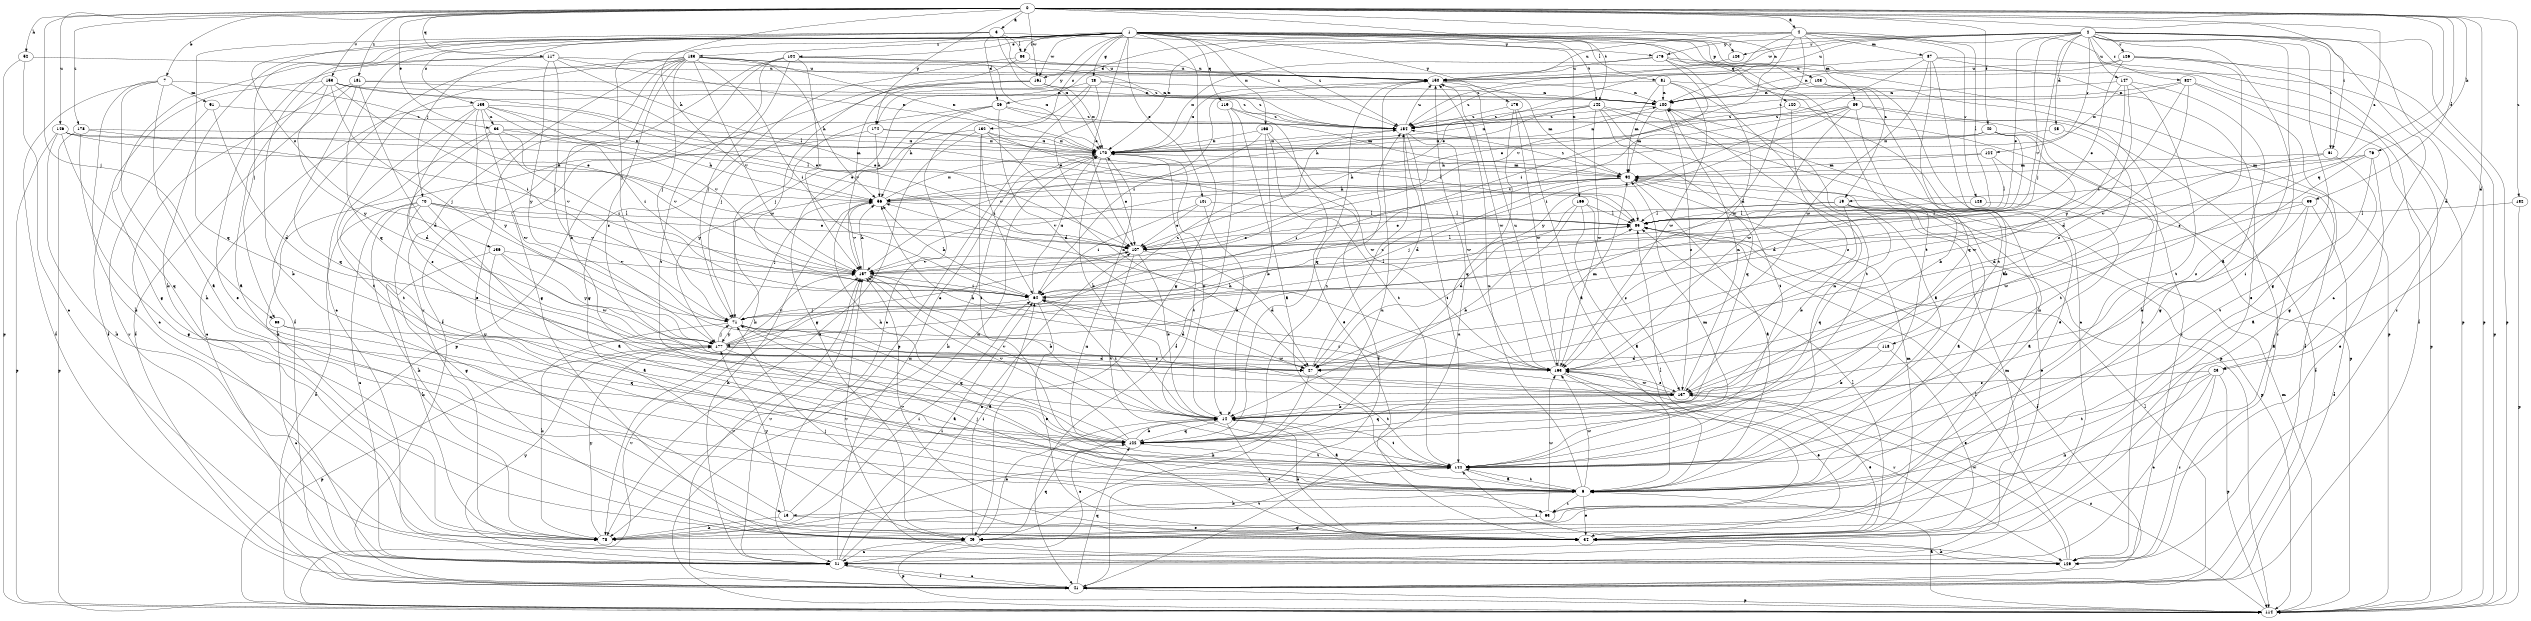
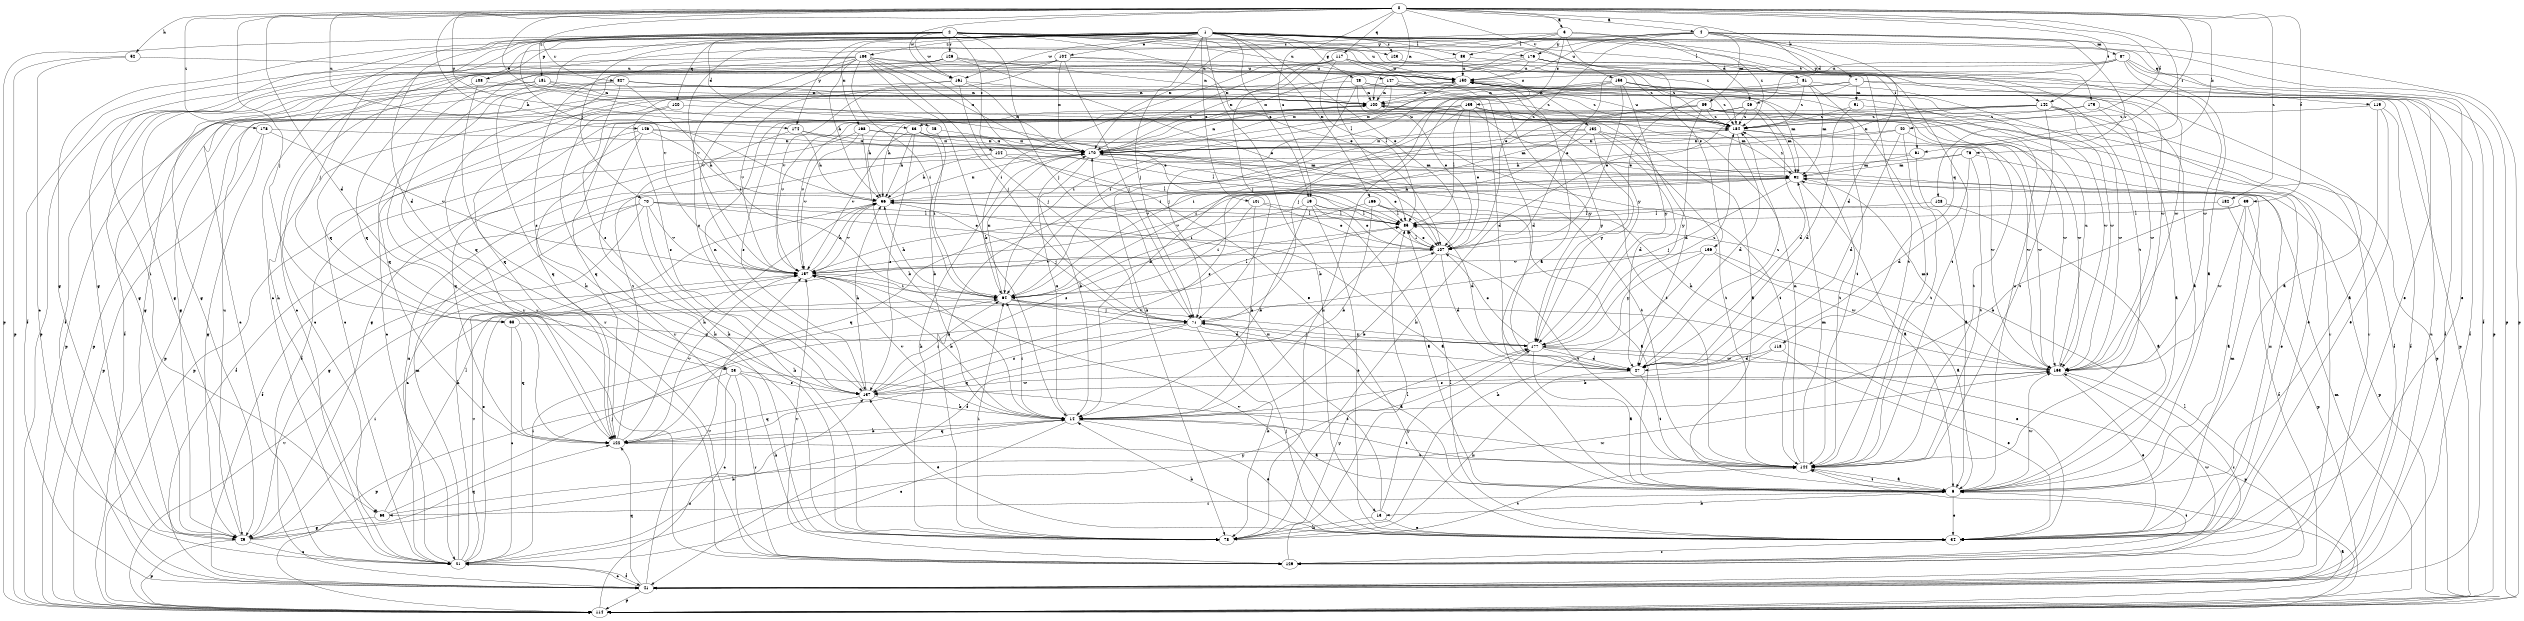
edge "137" -> "34": reversed
edge "34" -> "129": label "k" -> "r"
